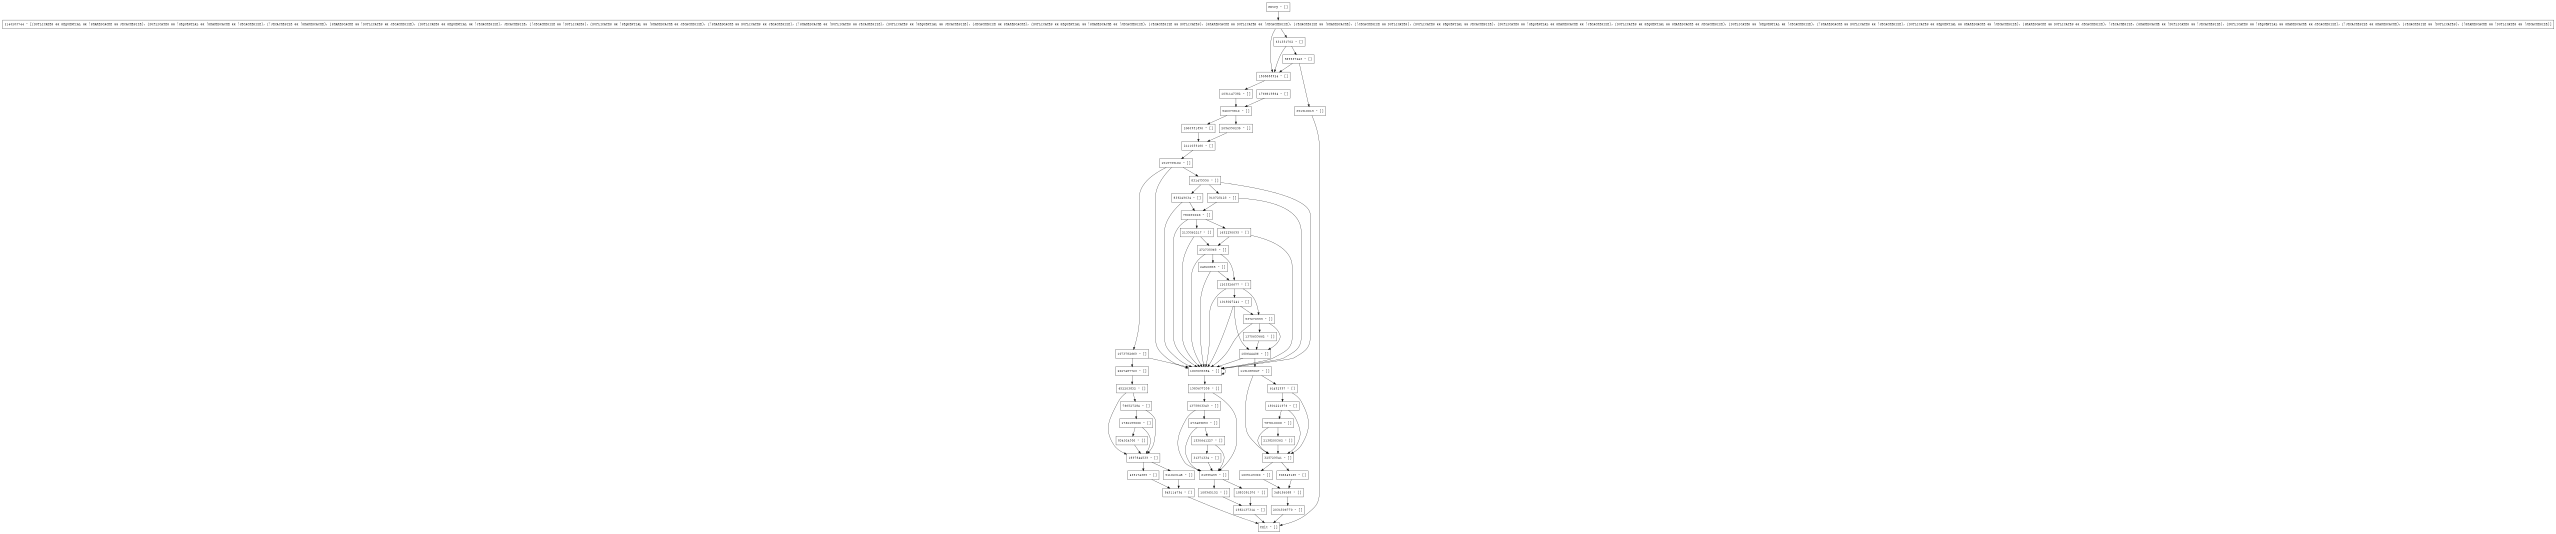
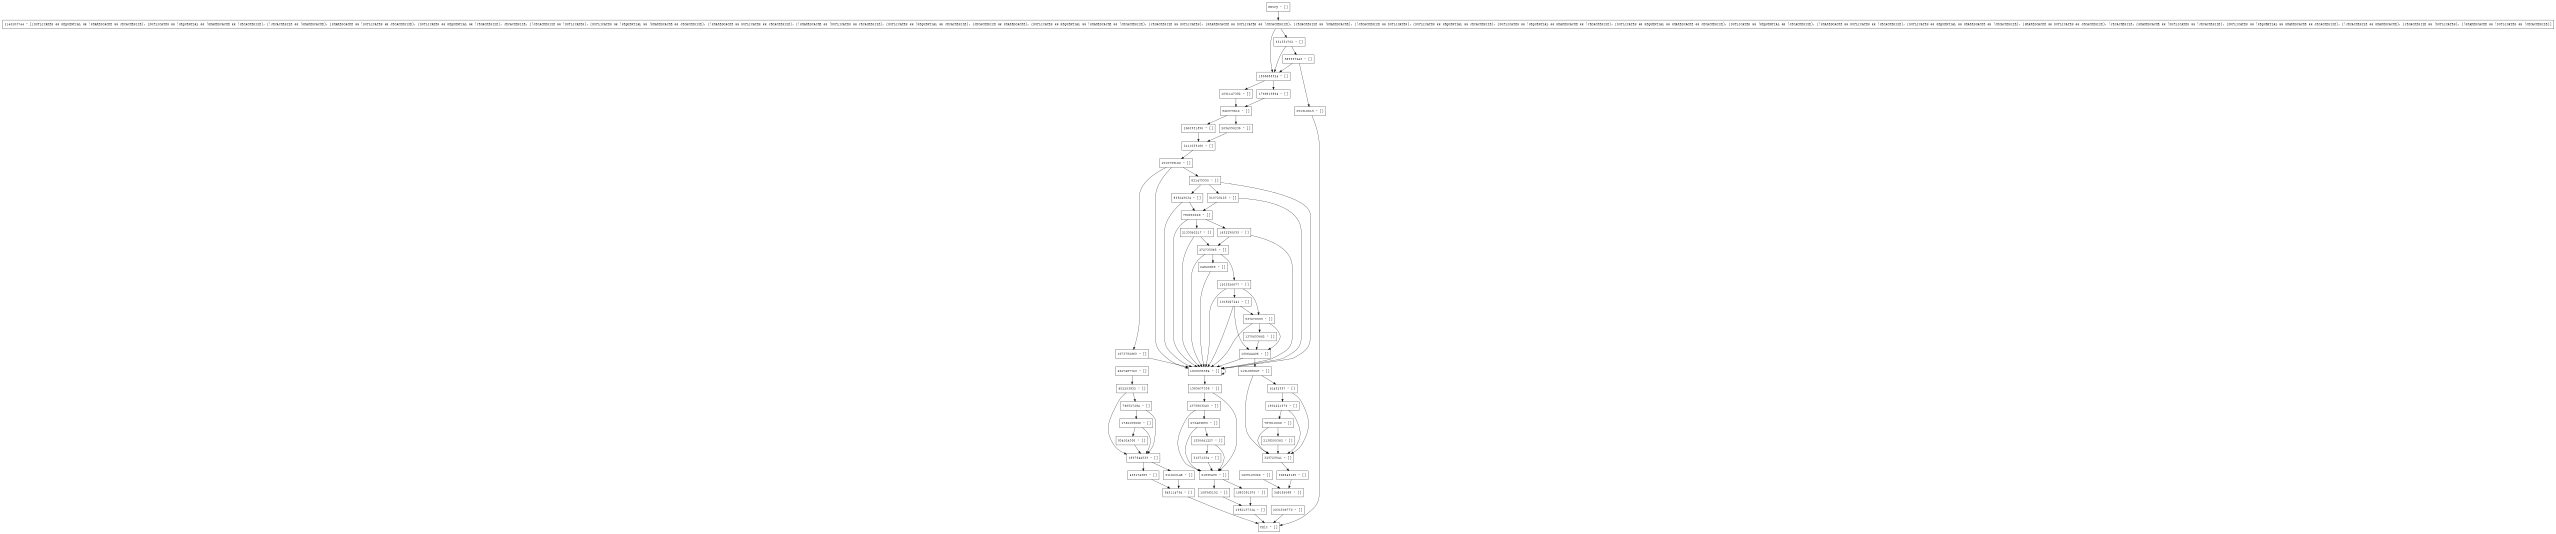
edge "1868688924 - []" -> "1766619864 - []": added
edge "24820835 - []" -> "1203526677 - []": removed
edge "1073782669 - []" -> "2027487723 - []": removed
edge "325729541 - []" -> "1035129300 - []": removed
edge "348186089 - []" -> "2031506770 - []": removed
